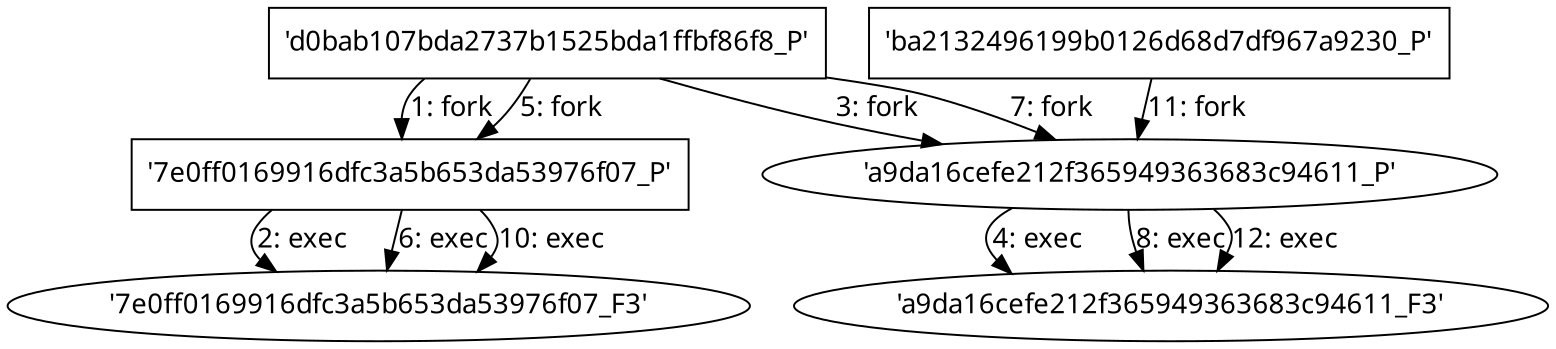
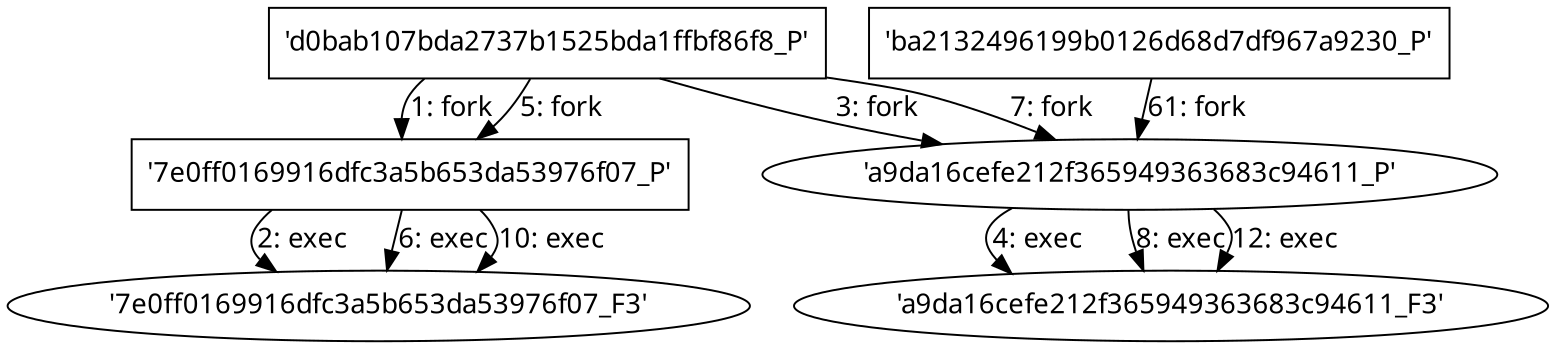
edge "'ba2132496199b0126d68d7df967a9230_P'" -> "'a9da16cefe212f365949363683c94611_P'": label "11: fork" -> "61: fork"
